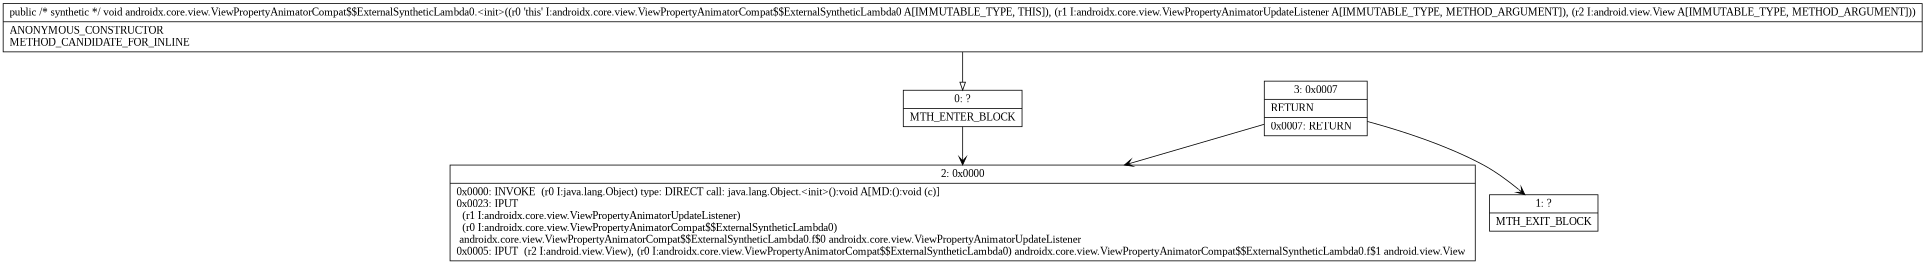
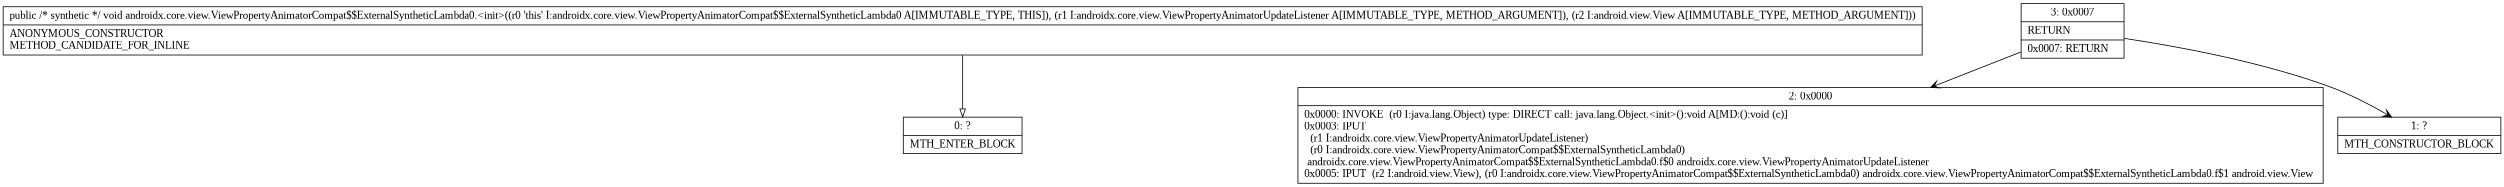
edge "0: ?" -> "2: 0x0000": removed
node "2: 0x0000": text "0x0023: IPUT" -> "0x0003: IPUT"
node "1: ?": text "MTH_EXIT_BLOCK" -> "MTH_CONSTRUCTOR_BLOCK"
